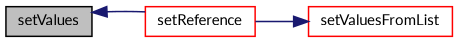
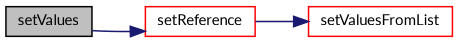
edge "setReference" -> "setValues": reversed
